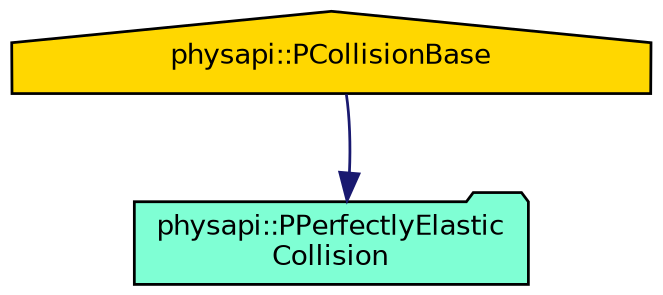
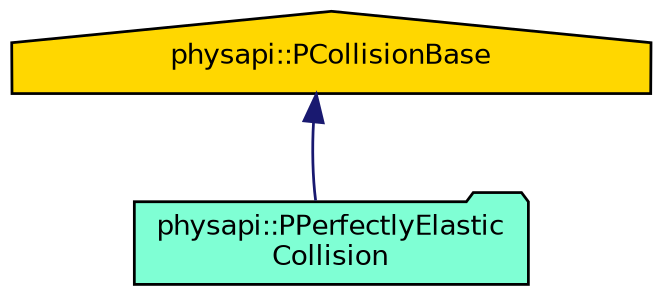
edge "physapi::PCollisionBase" -> "physapi::PPerfectlyElastic Collision": reversed
